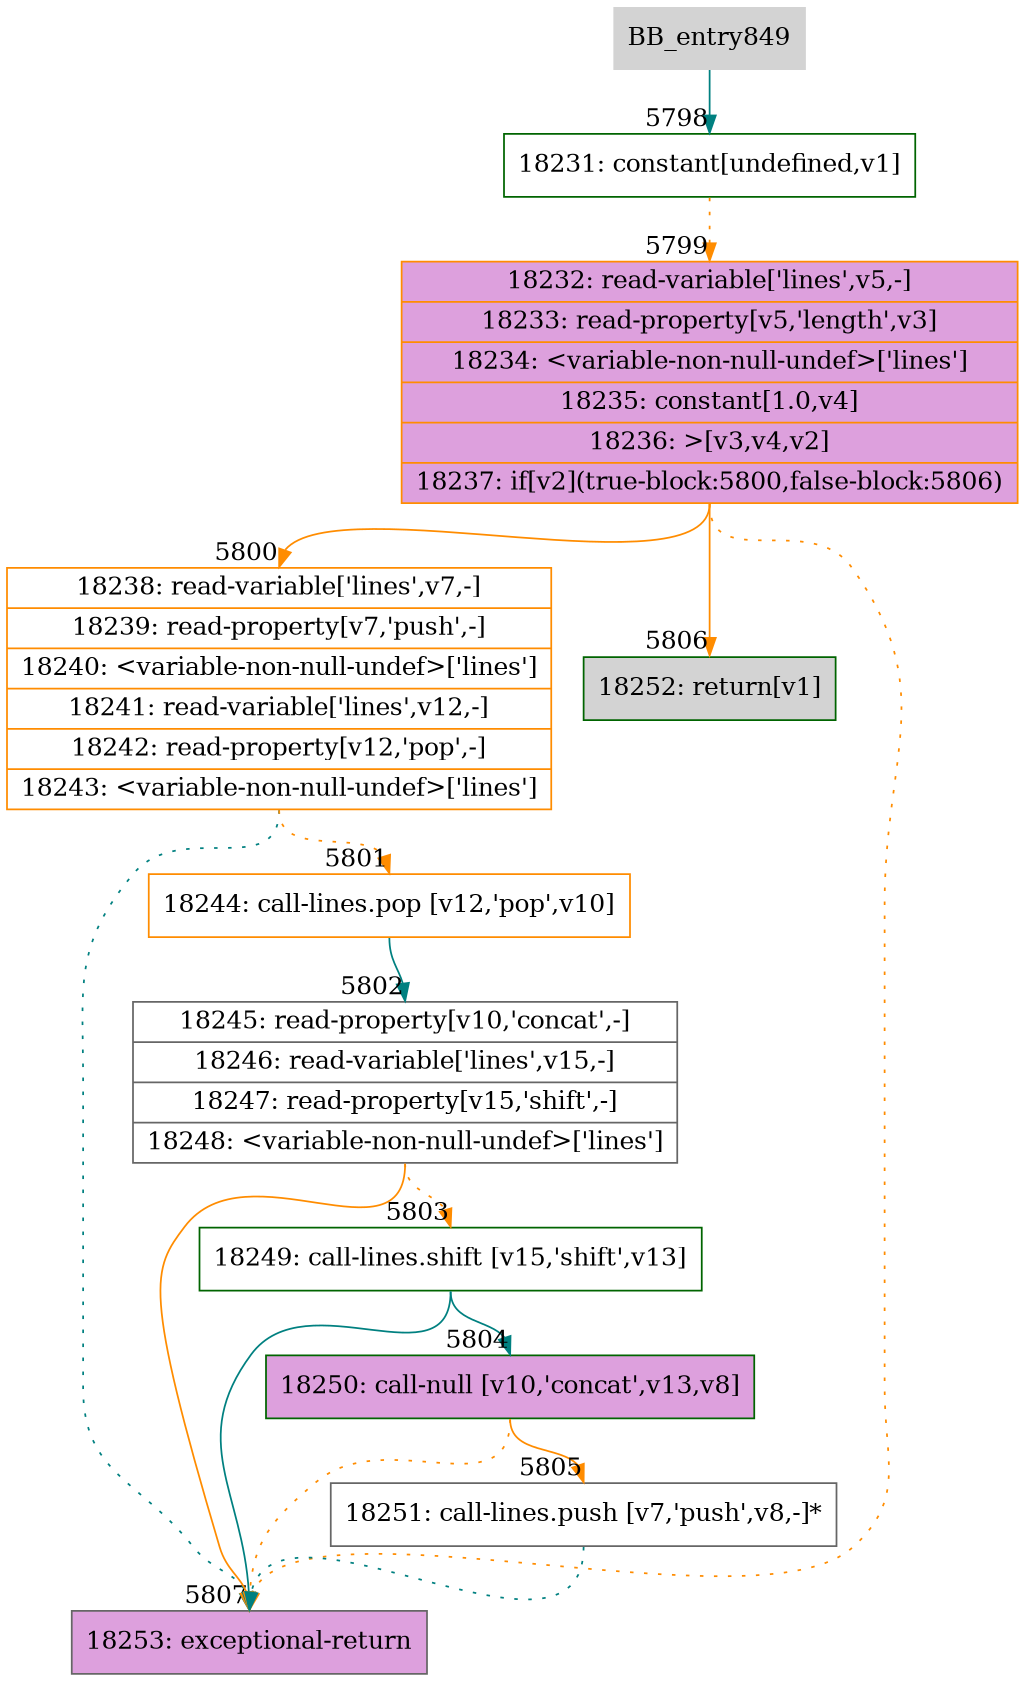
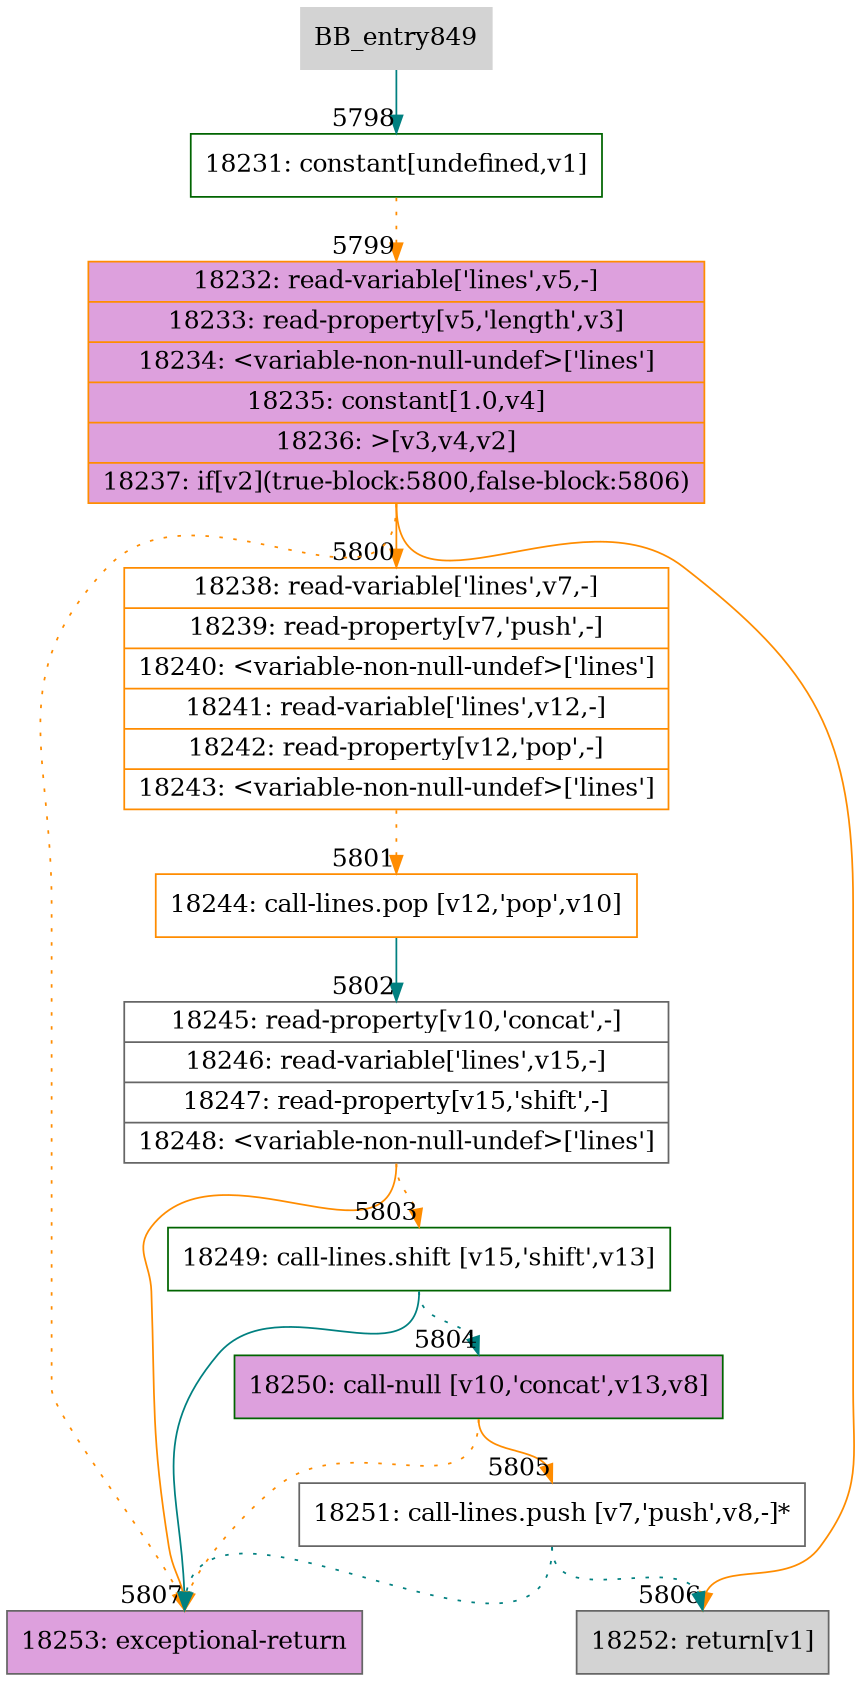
node "18252: return[v1]": color darkgreen -> gray40
edge "18238: read-variable['lines',v7,-]" -> "18253: exceptional-return": removed
edge "18249: call-lines.shift [v15,'shift',v13]" -> "18250: call-null [v10,'concat',v13,v8]": style solid -> dotted
edge "18251: call-lines.push [v7,'push',v8,-]*" -> "18252: return[v1]": added
